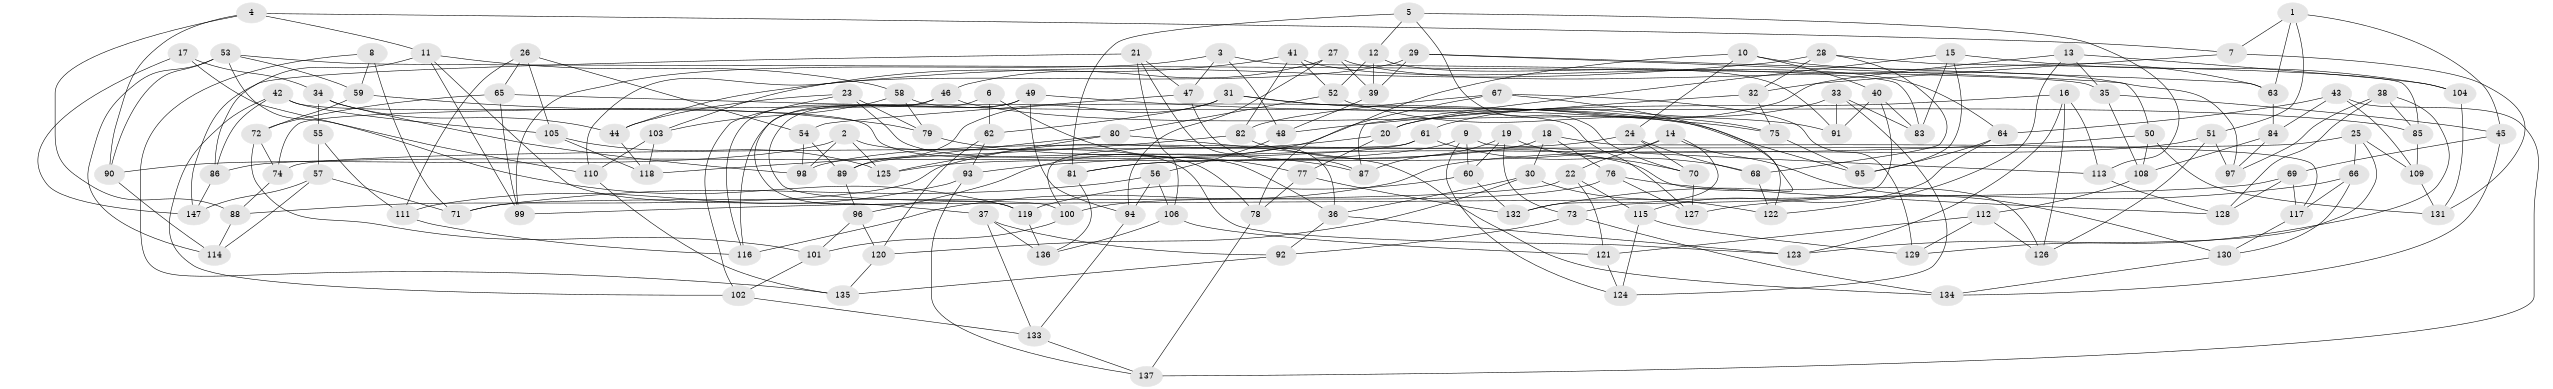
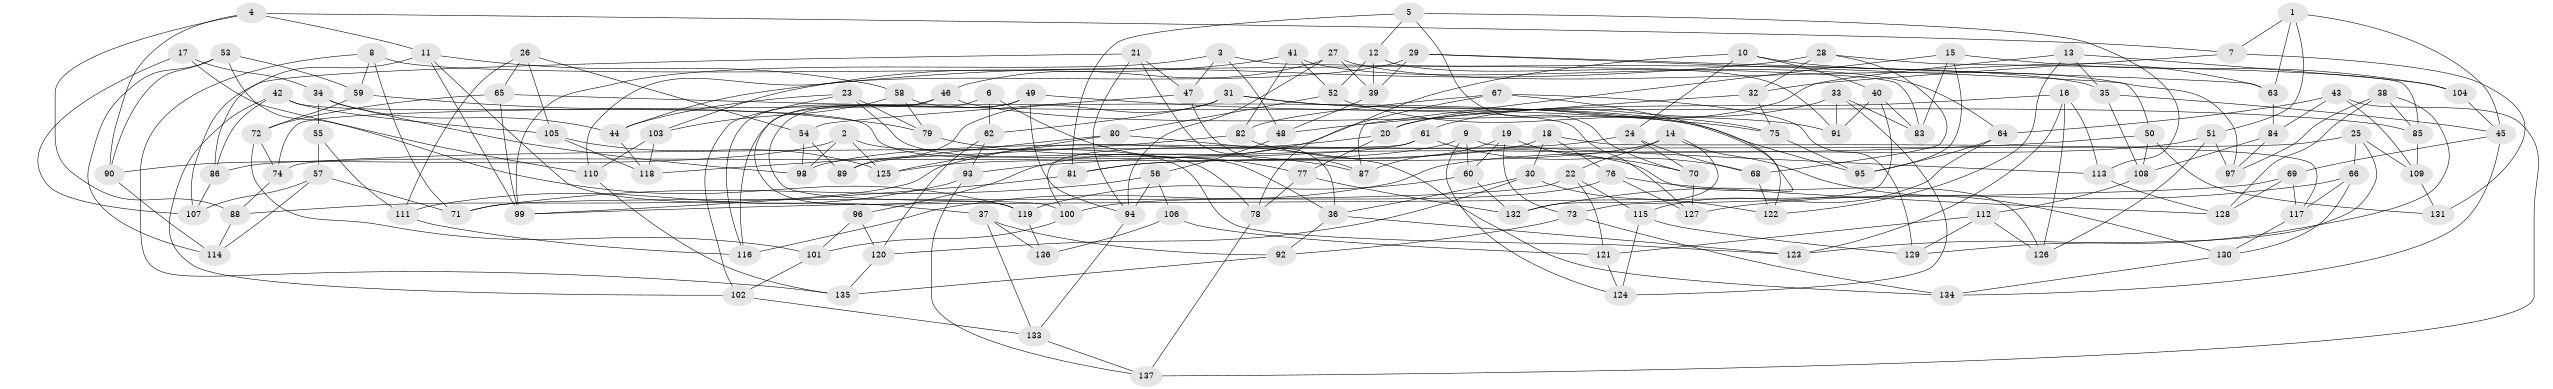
edge "53" -- "35": now "8" -- "35"
edge "21" -- "106": now "21" -- "94"
edge "104" -- "131": now "104" -- "45"
edge "89" -- "96": removed
node "147": label "147" -> "107"
edge "81" -- "136": now "81" -- "99"
